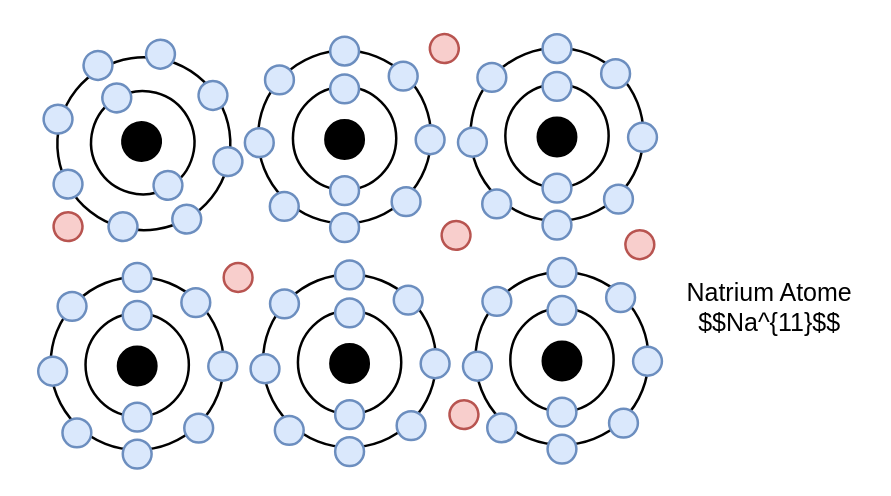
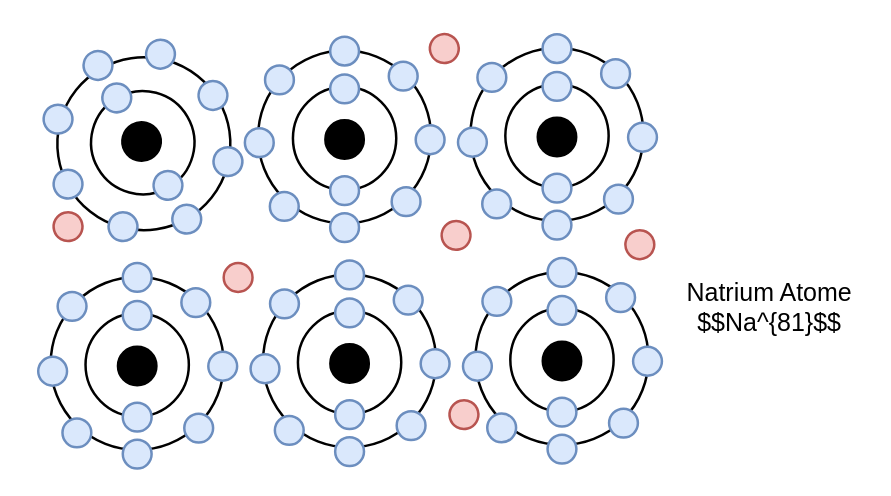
node "Natrium Atome$$Na^{11}$$": label "Natrium Atome$$Na^{11}$$" -> "Natrium Atome$$Na^{81}$$"
